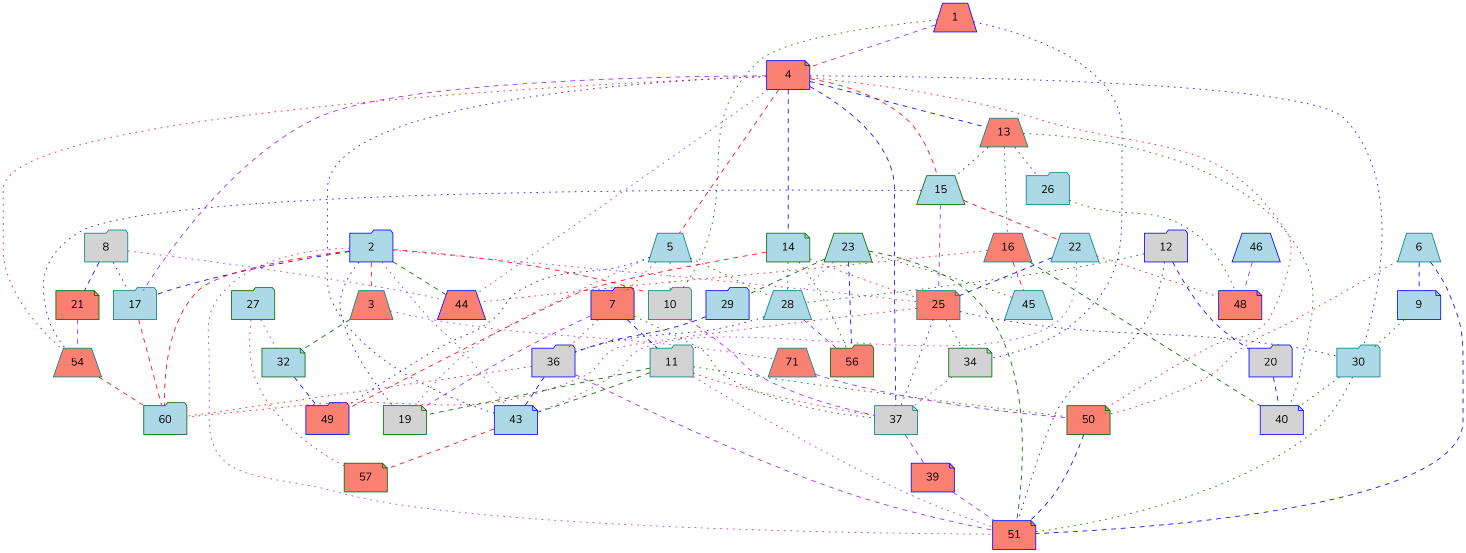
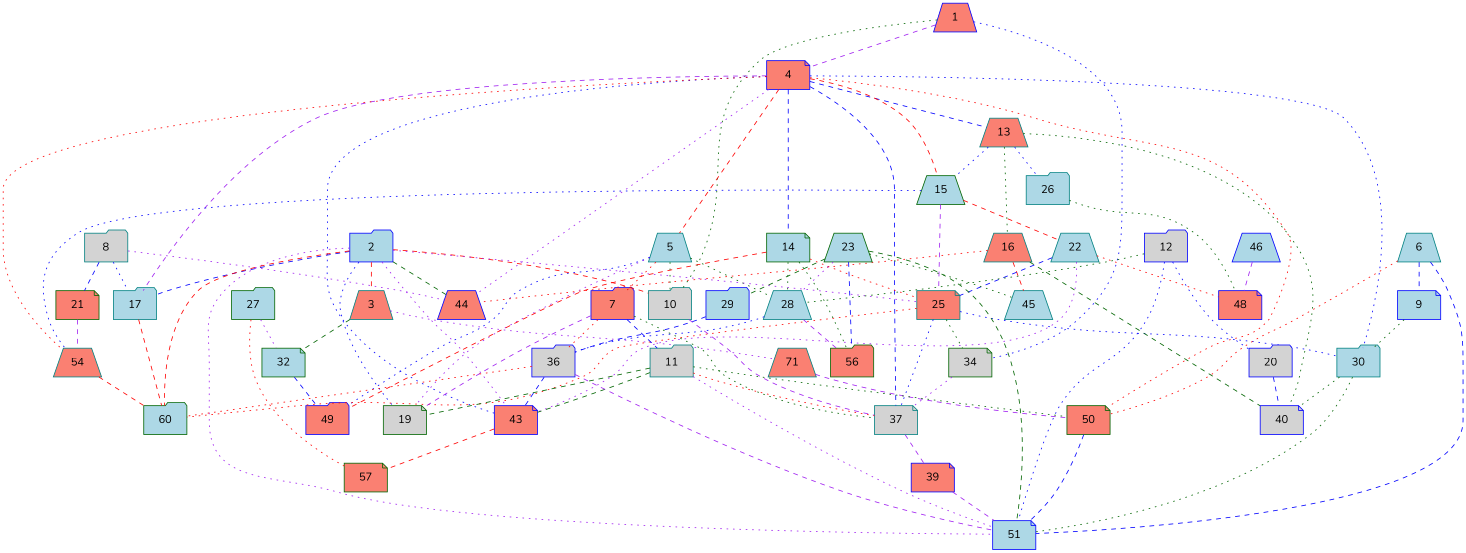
edge "12" -- "20": style dashed -> dotted
node "43": fillcolor lightblue -> salmon
node "51": fillcolor salmon -> lightblue
